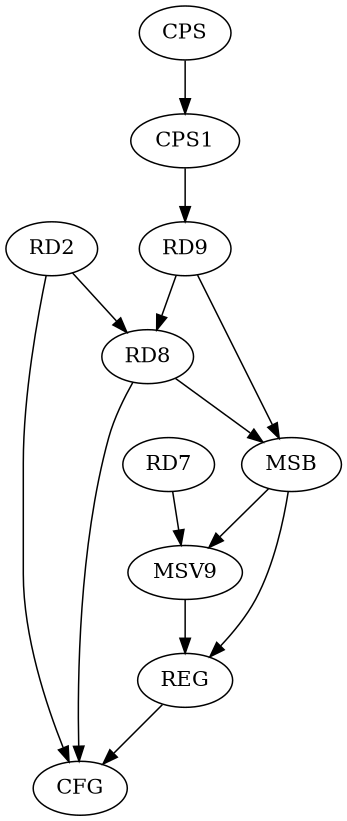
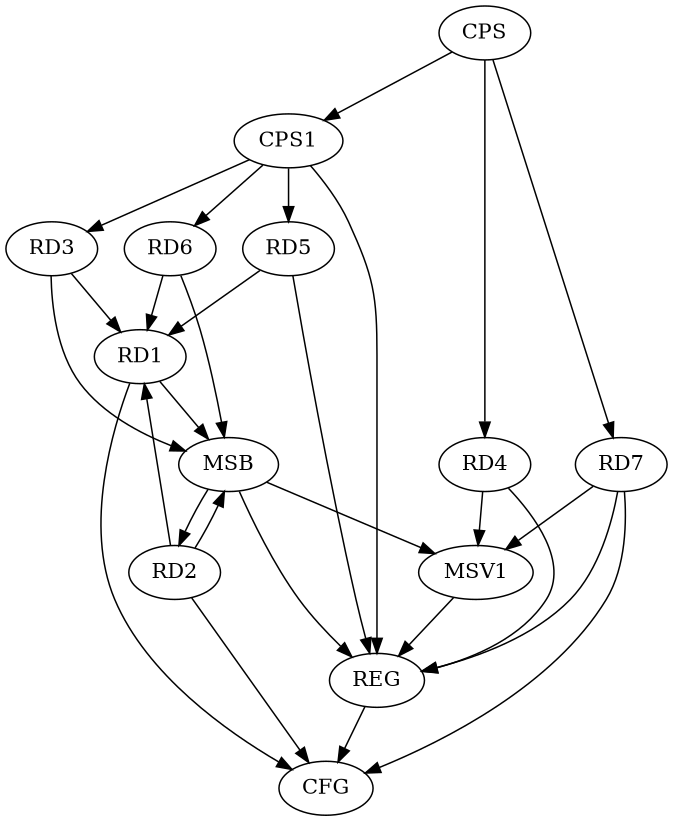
edge "CPS" -> "RD7": added
node "RD3": added
node "RD9": label "RD9" -> "RD6"
node "RD5": added
node "RD8": label "RD8" -> "RD1"
edge "CPS1" -> "REG": added
node "RD4": added
edge "MSB" -> "RD2": added
edge "RD2" -> "MSB": added
node "MSV9": label "MSV9" -> "MSV1"
edge "RD7" -> "REG": added
edge "RD7" -> "CFG": added
